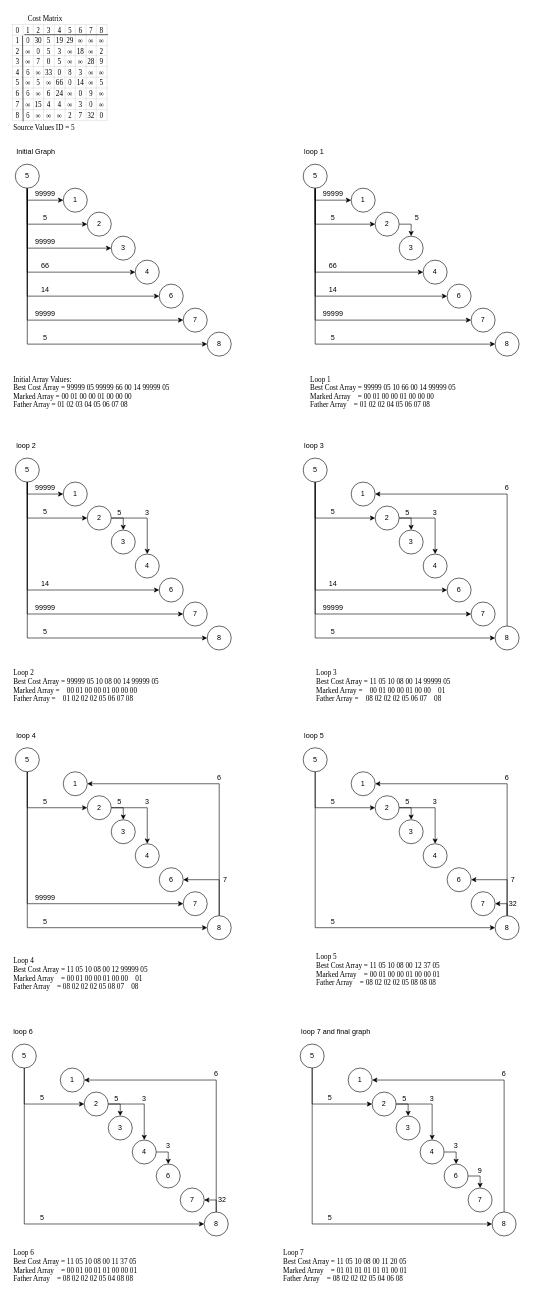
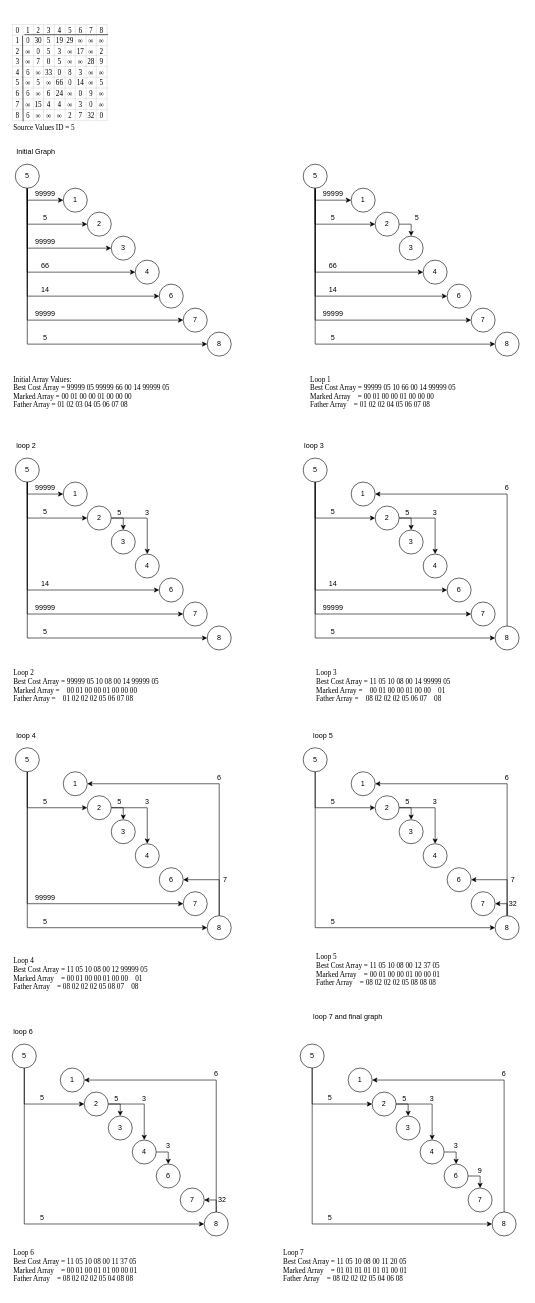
node "Cost Matrix": removed
node "18": label "18" -> "17"
node "loop 1": removed
node "loop 5": moved (315, 736) -> (324, 736)
node "loop 7 and final graph": moved (348, 1032) -> (360, 1017)
